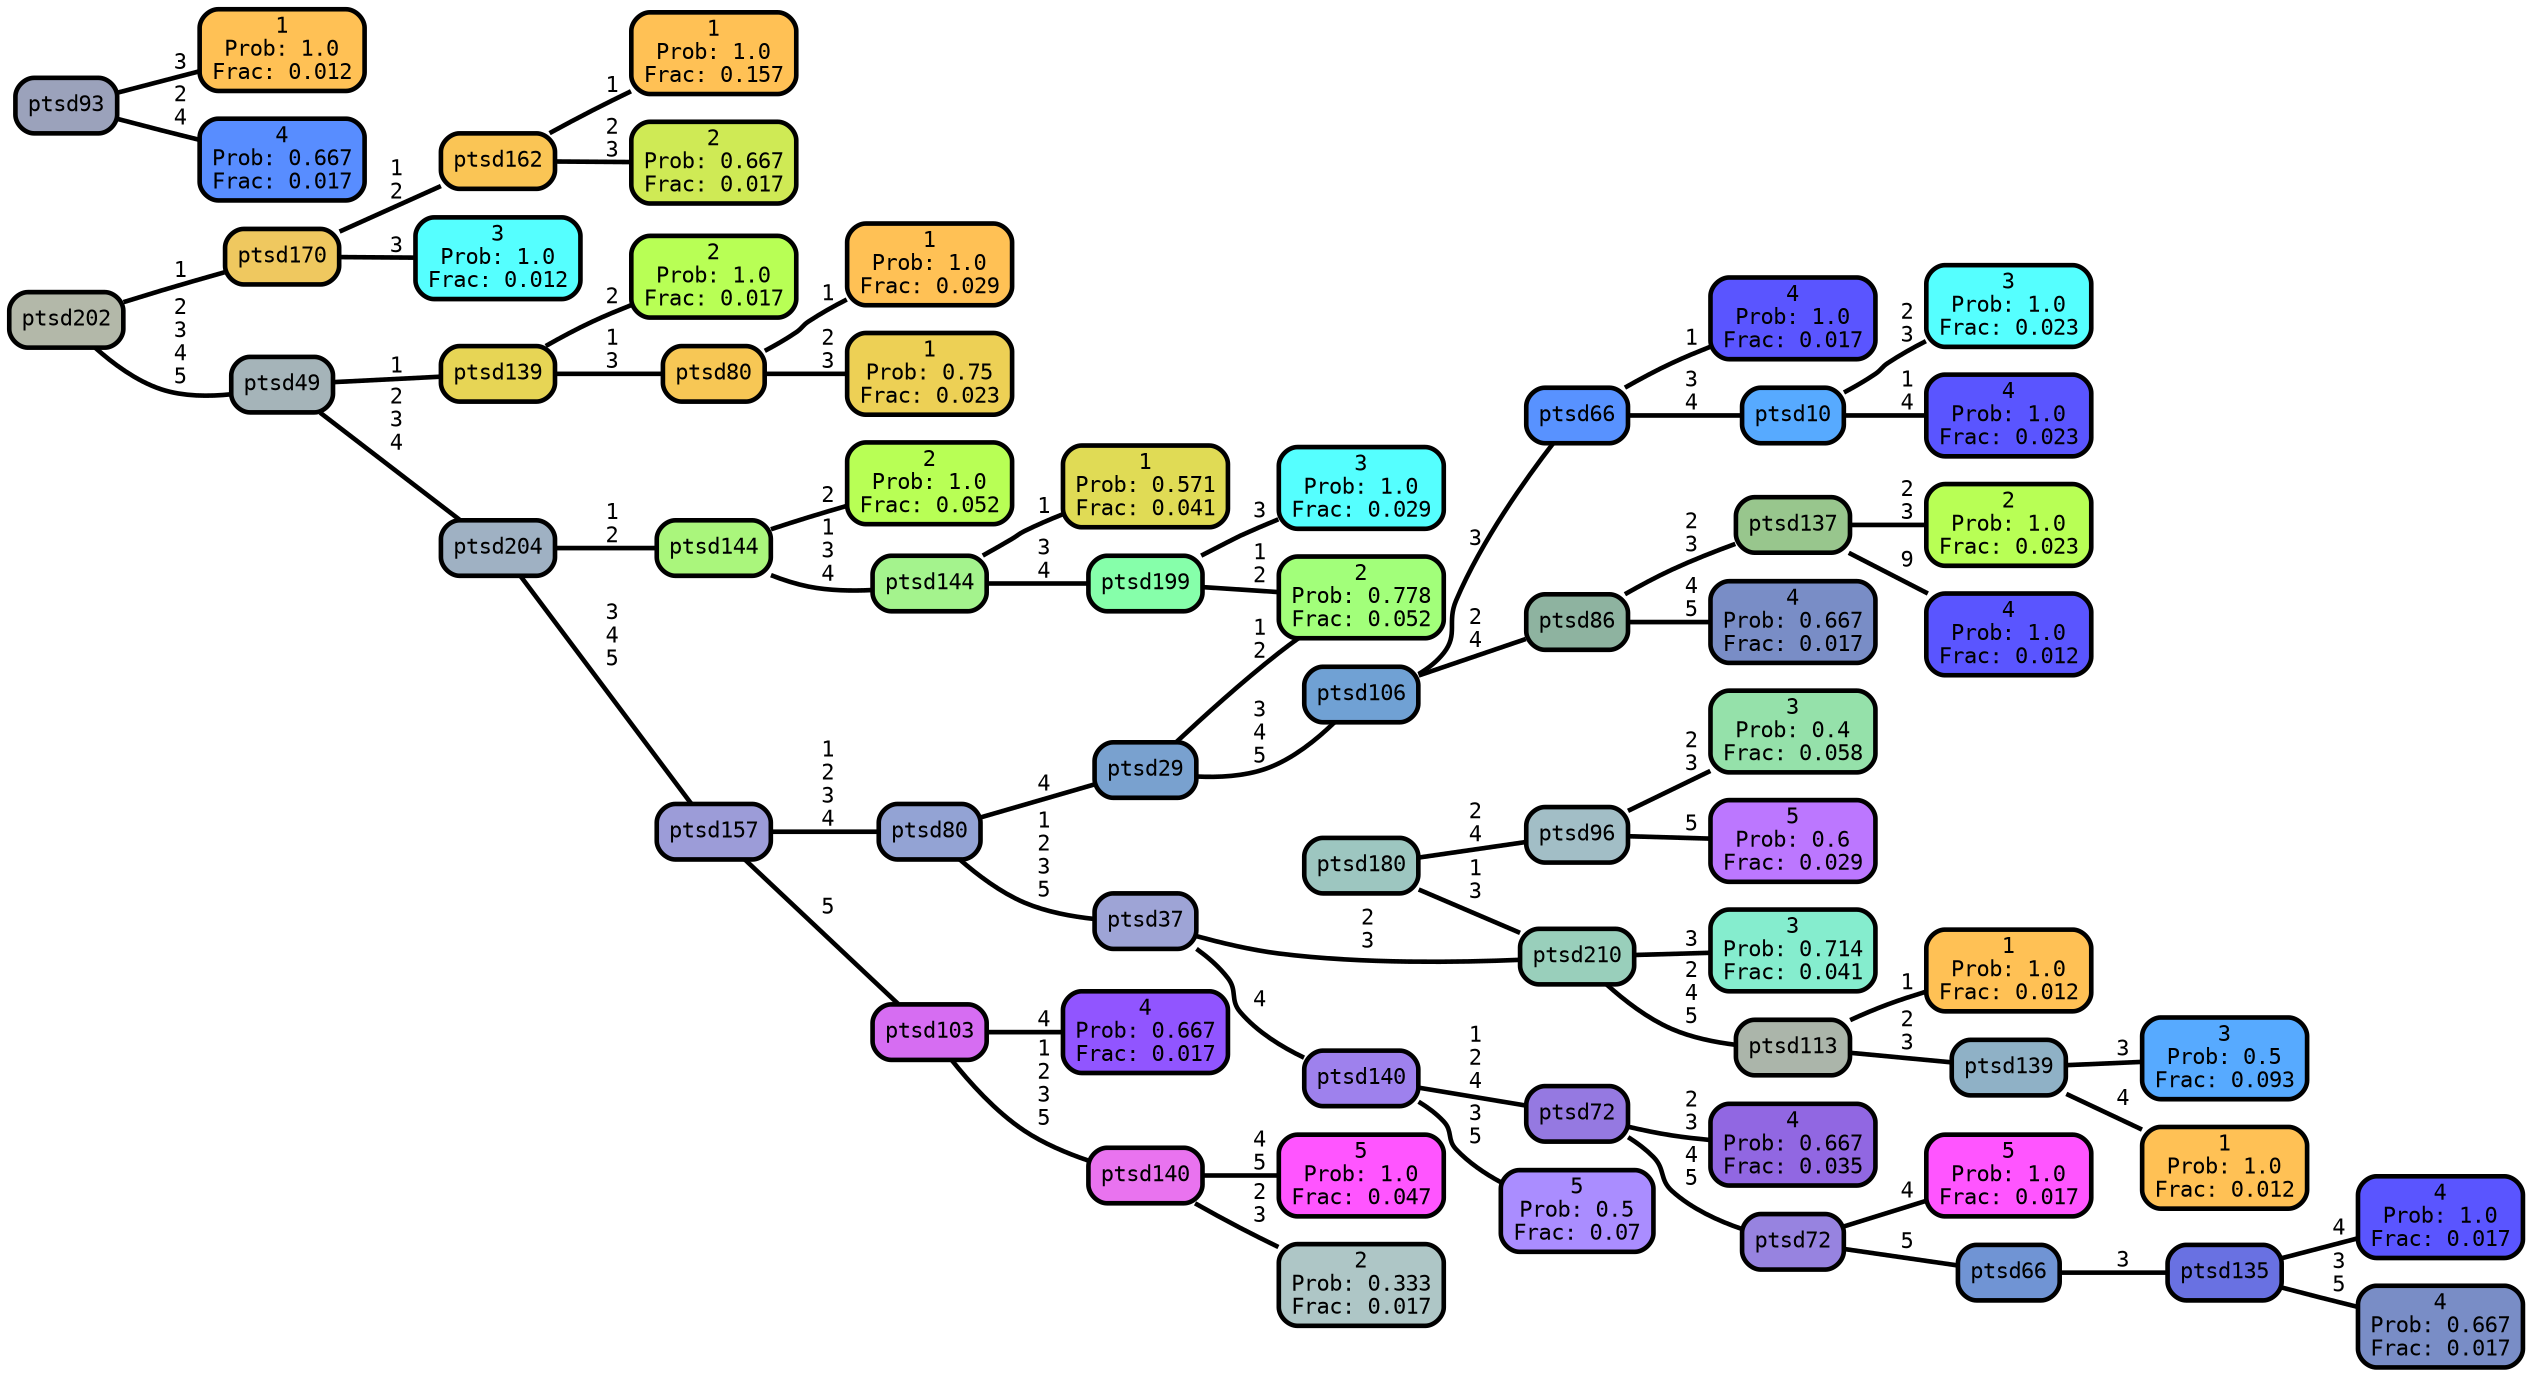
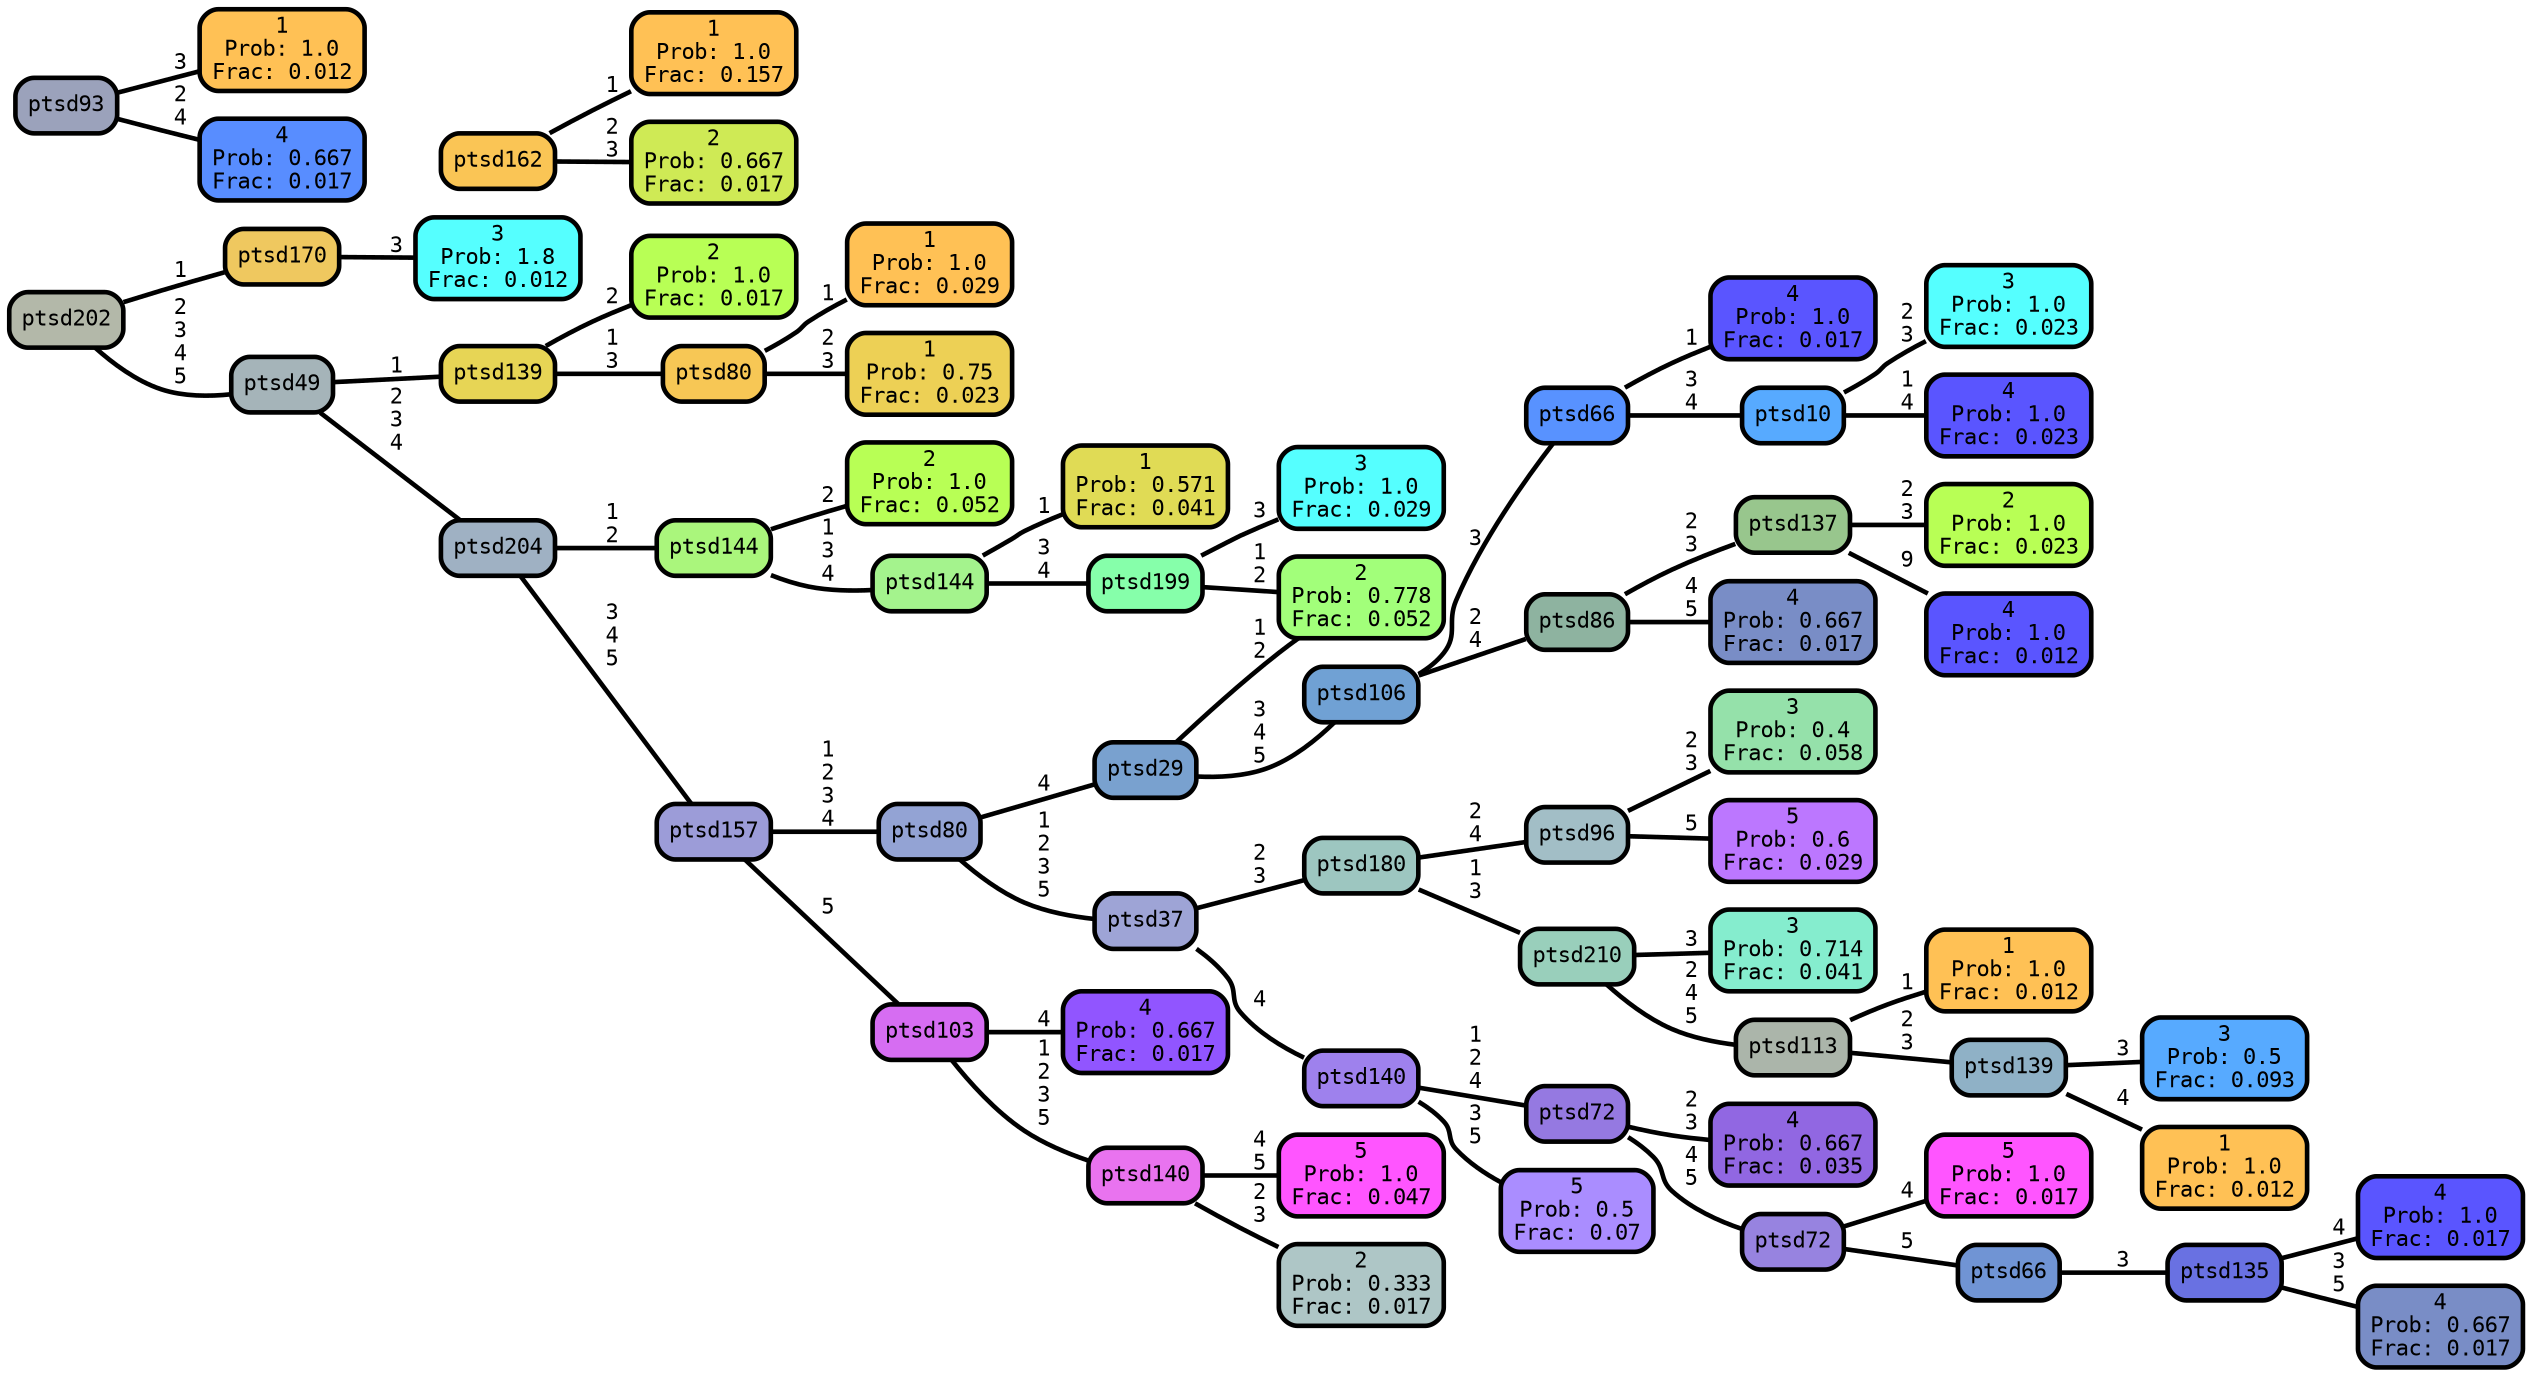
edge "ptsd162" -- "ptsd170": removed, label "1 2"
node "3 Prob: 1.0 Frac: 0.012": label "3 Prob: 1.0 Frac: 0.012" -> "3 Prob: 1.8 Frac: 0.012"
edge "ptsd37" -- "ptsd210": now "ptsd37" -- "ptsd180"
